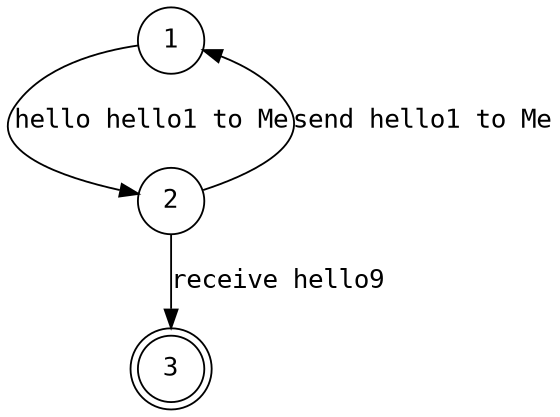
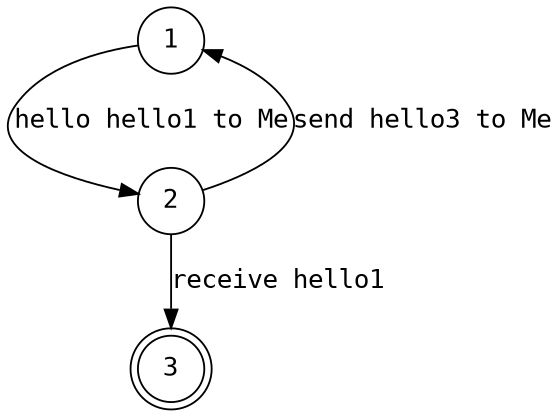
edge "2" -> "1": label "send hello1 to Me" -> "send hello3 to Me"
edge "2" -> "3": label "receive hello9" -> "receive hello1"
